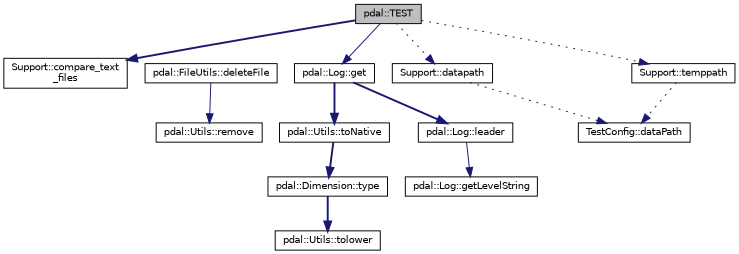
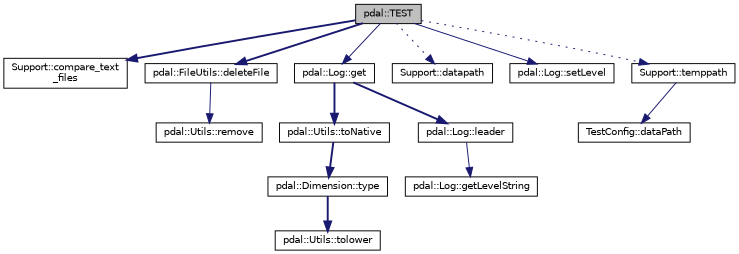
edge "pdal::TEST" -> "pdal::FileUtils::deleteFile": added
node "pdal::Log::setLevel": added
edge "Support::temppath" -> "TestConfig::dataPath": style dotted -> solid
edge "Support::datapath" -> "TestConfig::dataPath": removed
